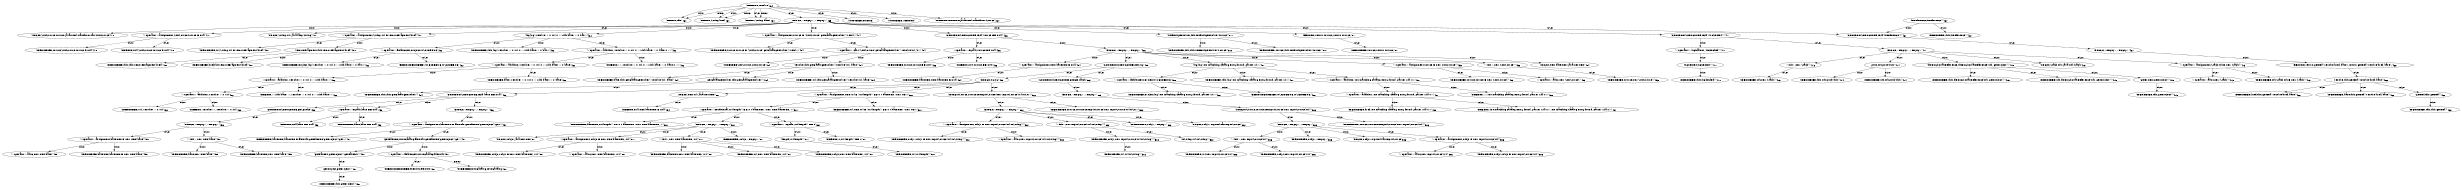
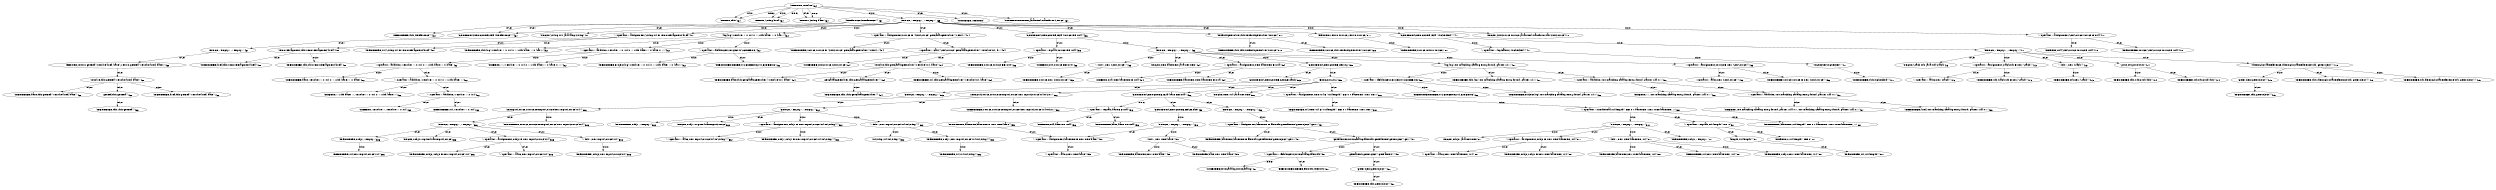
node "(MODIFIER,PUBLIC)": removed
edge "(CONTROL_STRUCTURE,IF,if (base == null))" -> "(<operator>.equals,base == null)": label "AST: " -> "DDG: "
edge "(LOCAL,URL url: java.net.URL)" -> "(LITERAL,null,URL baseURL = null)": now "(<operator>.assignment,URL baseURL = null)" -> "(LITERAL,null,URL baseURL = null)"
edge "(<operator>.assignment,baseURL = new URL(base))" -> "(IDENTIFIER,baseURL,baseURL = new URL(base))": reversed
edge "(<init>,new InputSource(uri))" -> "(IDENTIFIER,uri,new InputSource(uri))": now "(IDENTIFIER,$obj2,<empty>)" -> "(IDENTIFIER,uri,new InputSource(uri))"
